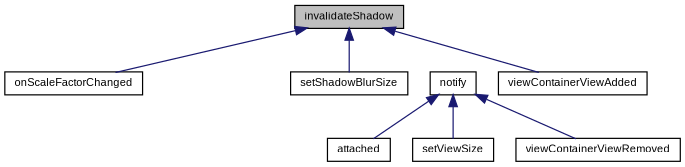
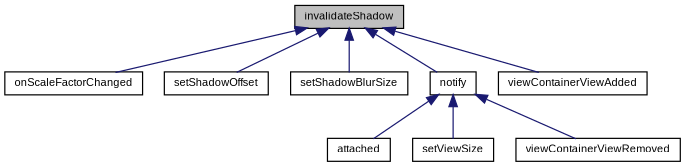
edge "notify" -> "invalidateShadow": added
node "setShadowOffset": added
